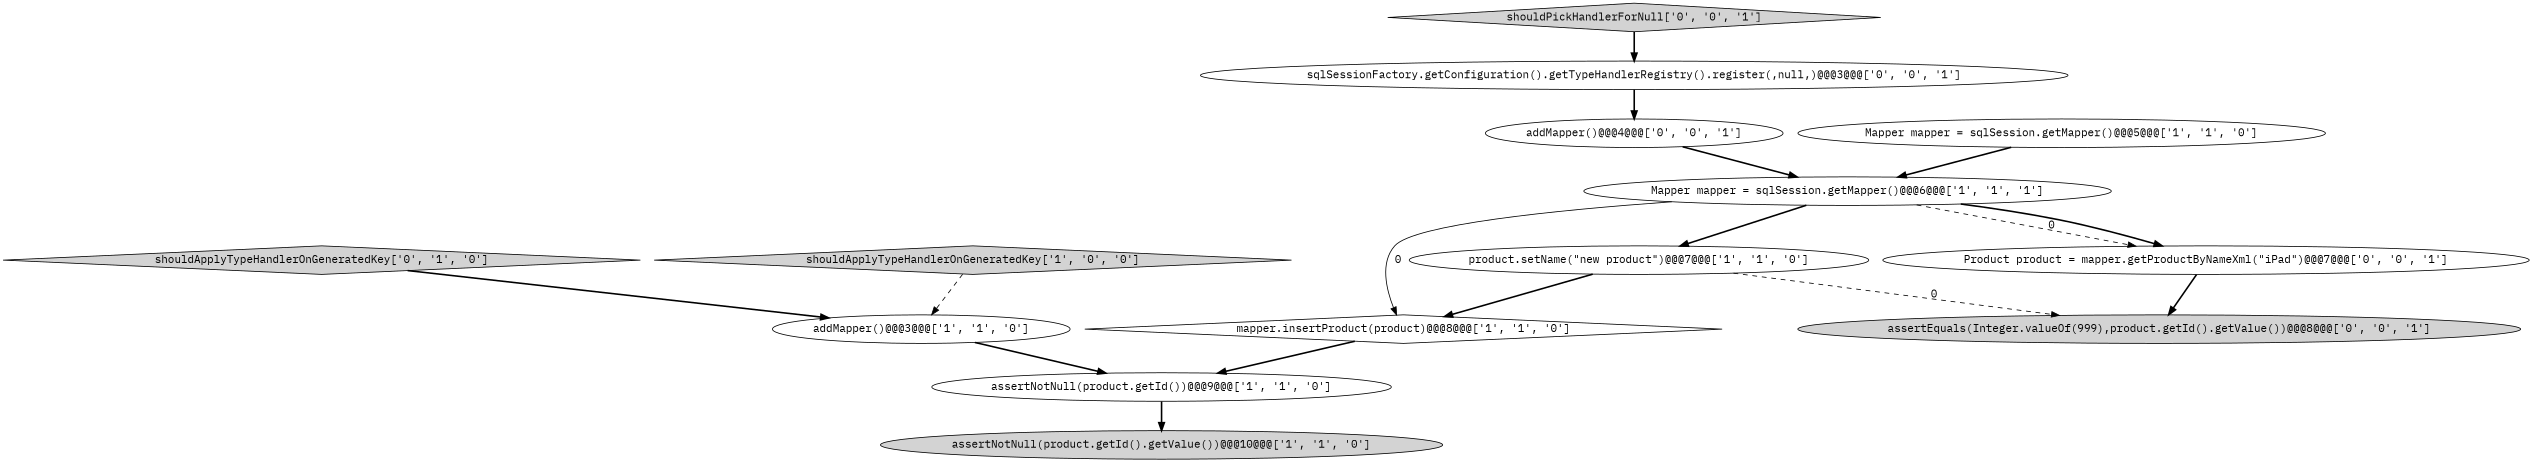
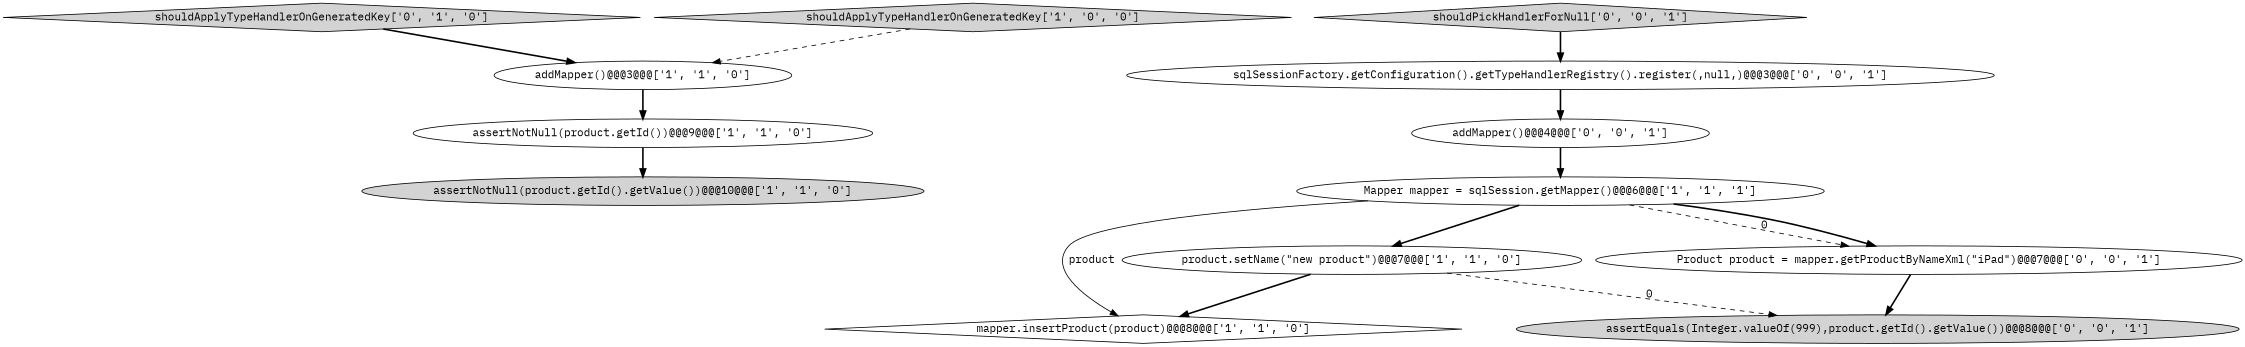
node "Mapper mapper = sqlSession.getMapper()@@@5@@@['1', '1', '0']": removed
edge "Mapper mapper = sqlSession.getMapper()@@@6@@@['1', '1', '1']" -> "mapper.insertProduct(product)@@@8@@@['1', '1', '0']": label "0" -> "product"
edge "mapper.insertProduct(product)@@@8@@@['1', '1', '0']" -> "assertNotNull(product.getId())@@@9@@@['1', '1', '0']": removed
